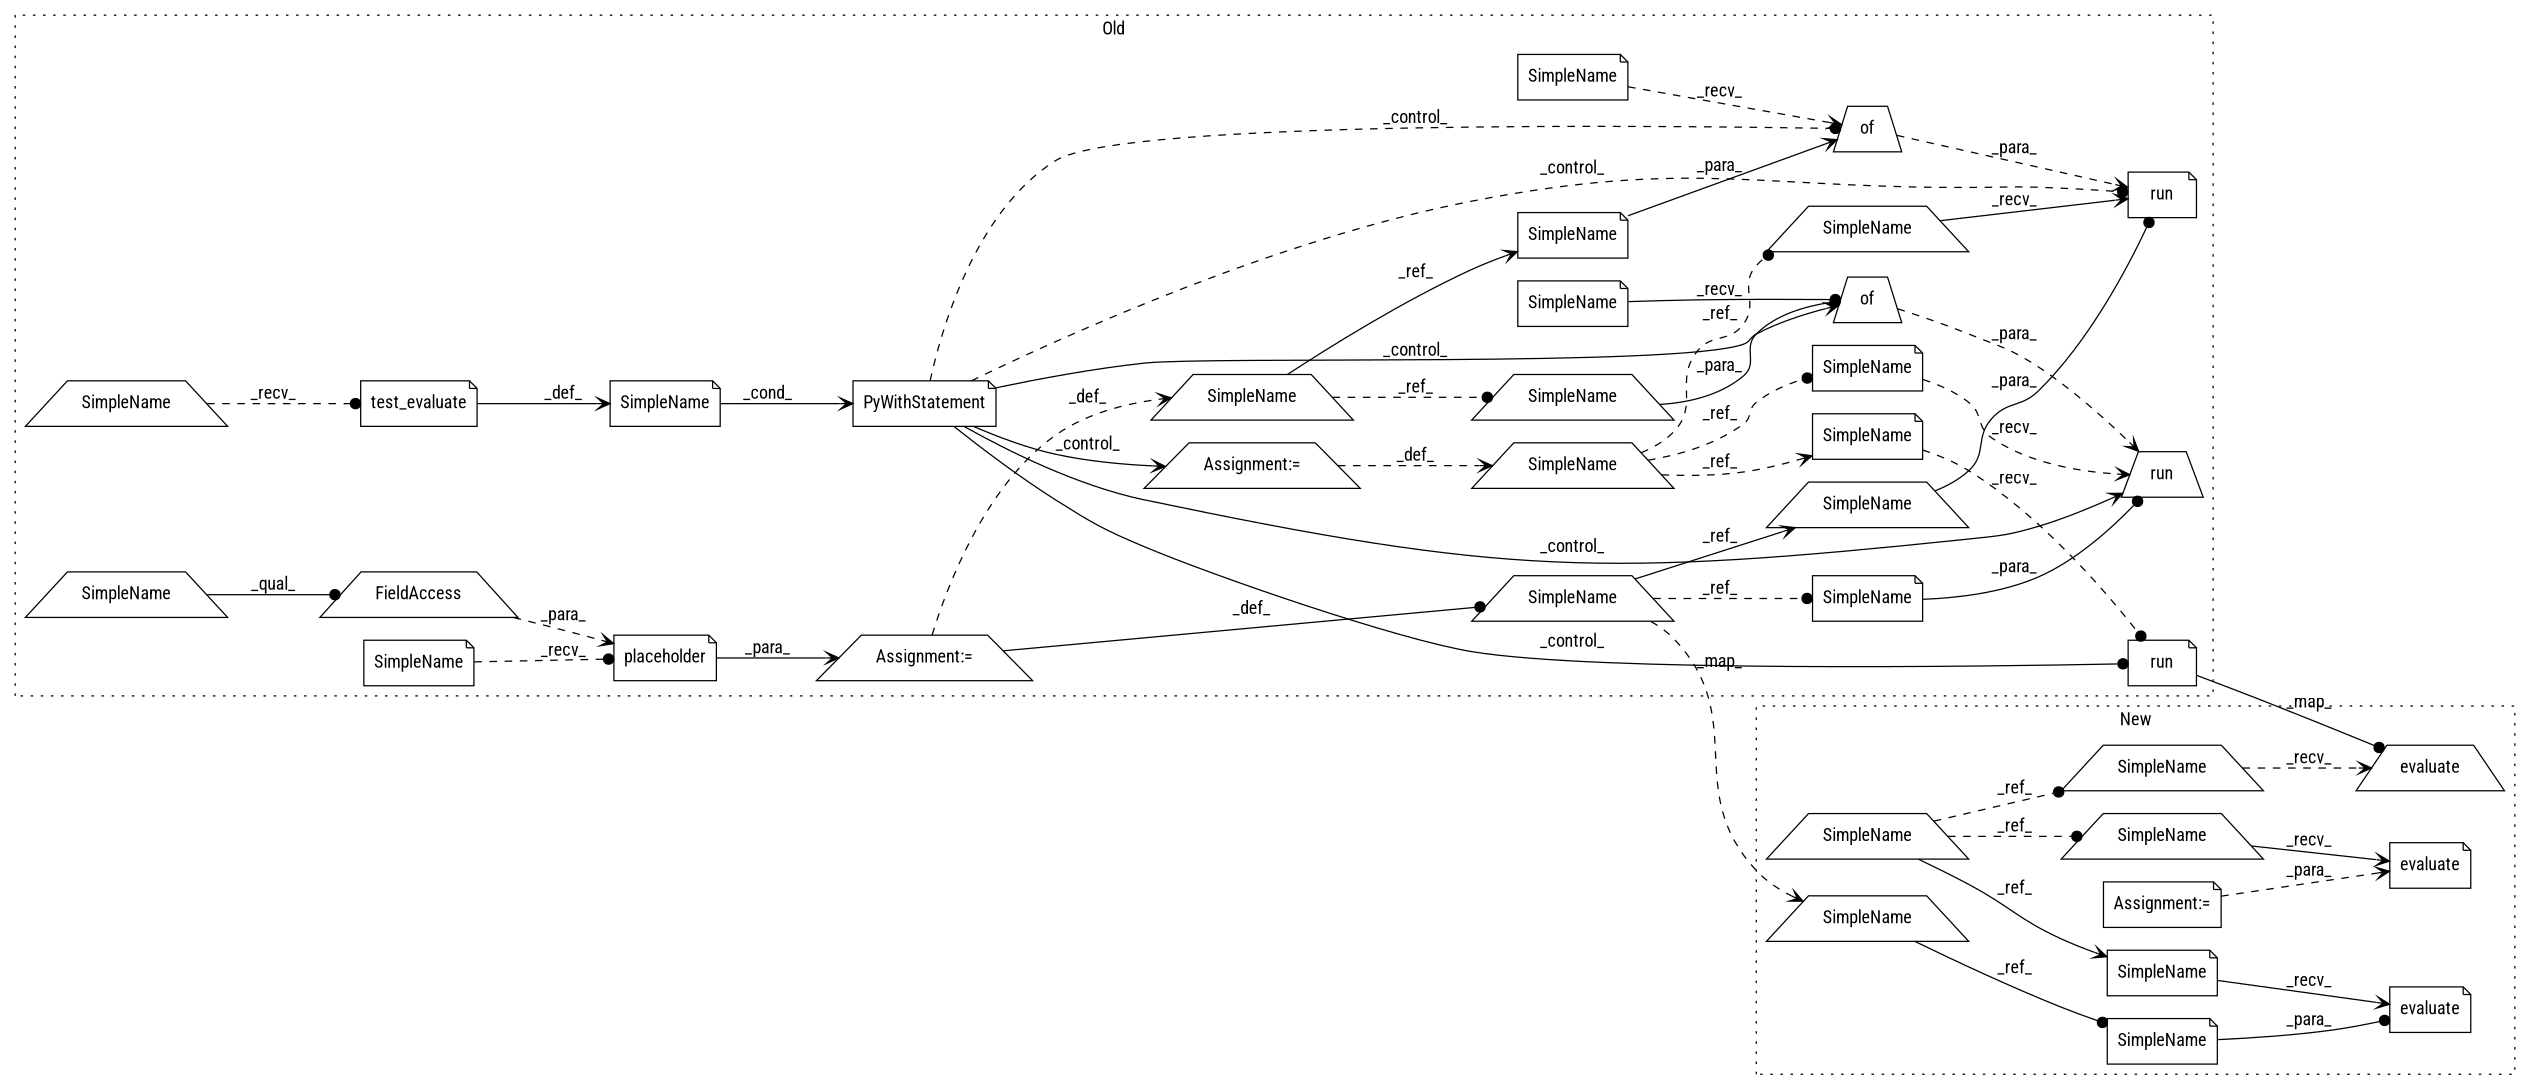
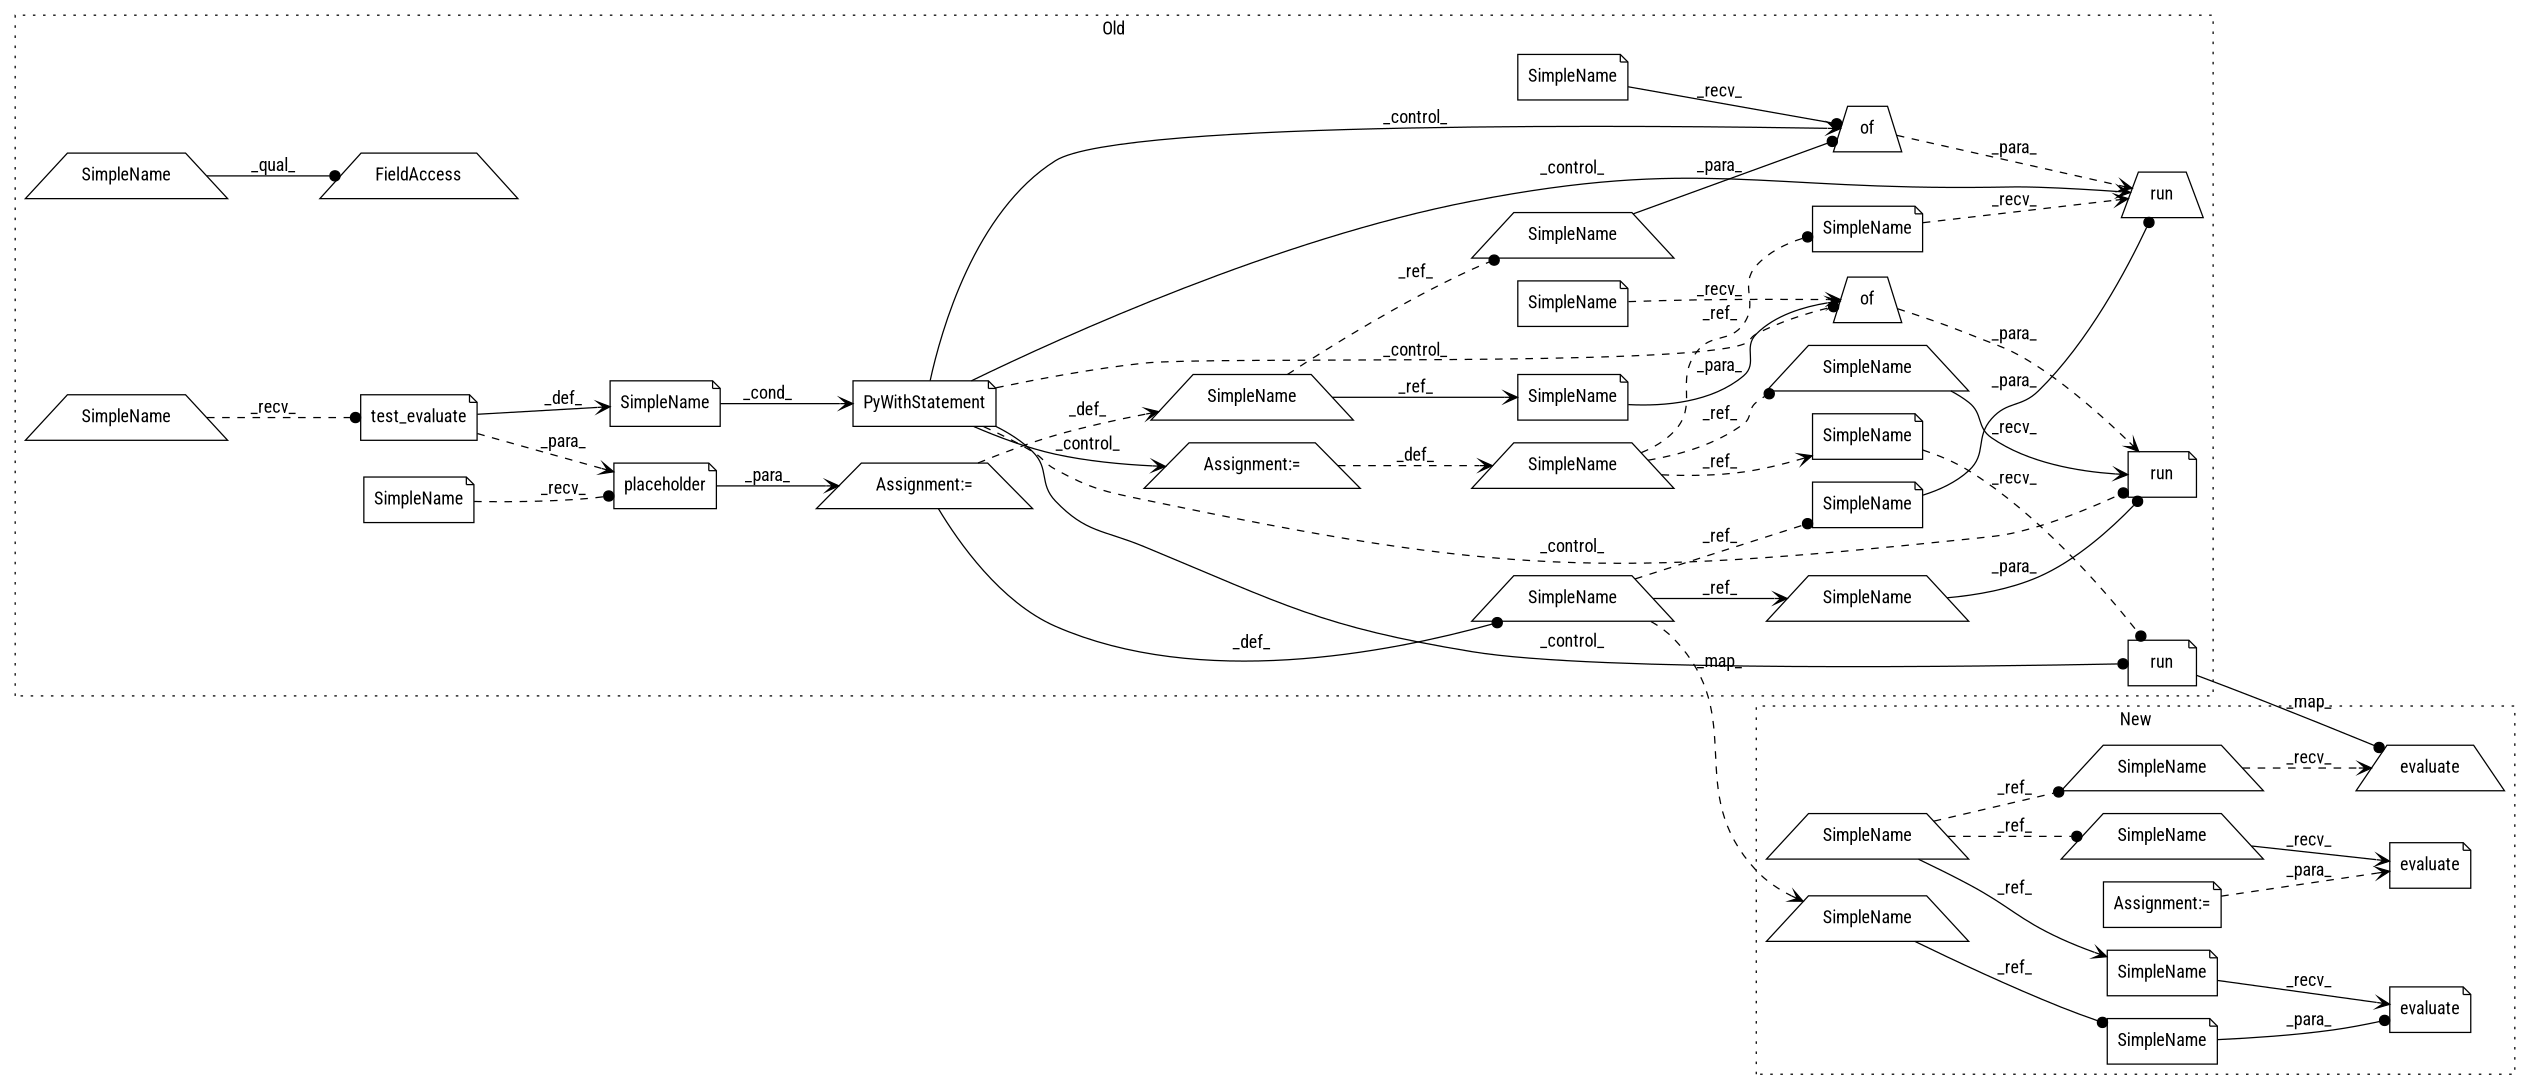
edge "FieldAccess" -> "placeholder": now "test_evaluate" -> "placeholder"
